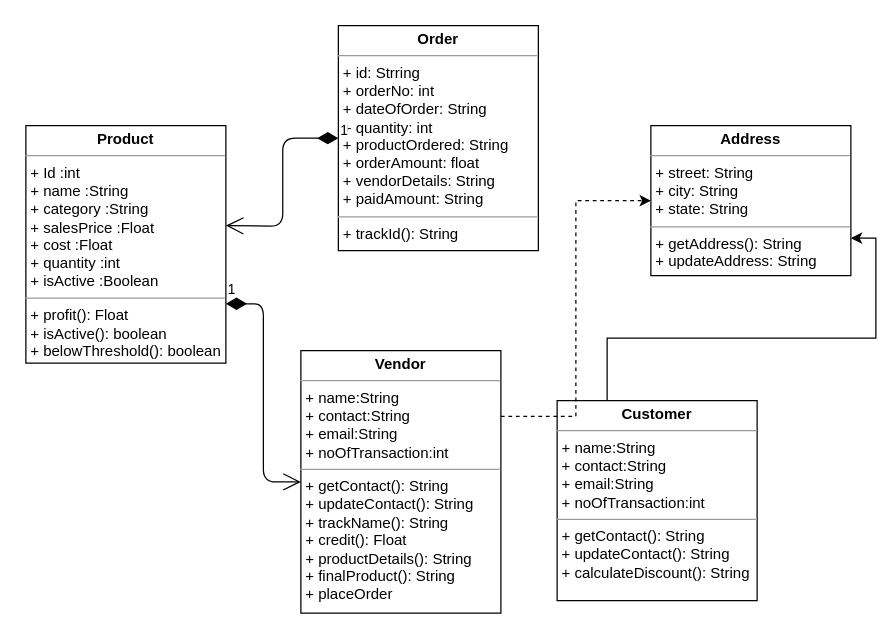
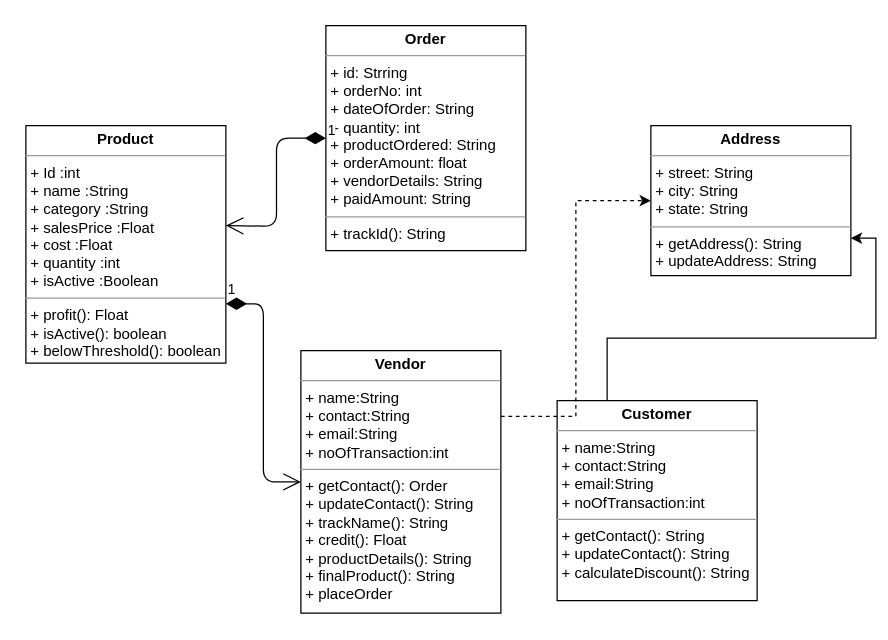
node "Order + id: Strring + orderNo: int + dateOfOrder: String + quantity: int + productOrdered: String + orderAmount: float + vendorDetails: String + paidAmount: String + trackId(): String": moved (438, 138) -> (426, 138)
node "Vendor + name:String + contact:String + email:String + noOfTransaction:int + getContact(): String + updateContact(): String + trackName(): String + credit(): Float + productDetails(): String + finalProduct(): String + placeOrder": label "Vendor + name:String + contact:String + email:String + noOfTransaction:int + getContact(): String + updateContact(): String + trackName(): String + credit(): Float + productDetails(): String + finalProduct(): String + placeOrder" -> "Vendor + name:String + contact:String + email:String + noOfTransaction:int + getContact(): Order + updateContact(): String + trackName(): String + credit(): Float + productDetails(): String + finalProduct(): String + placeOrder"
